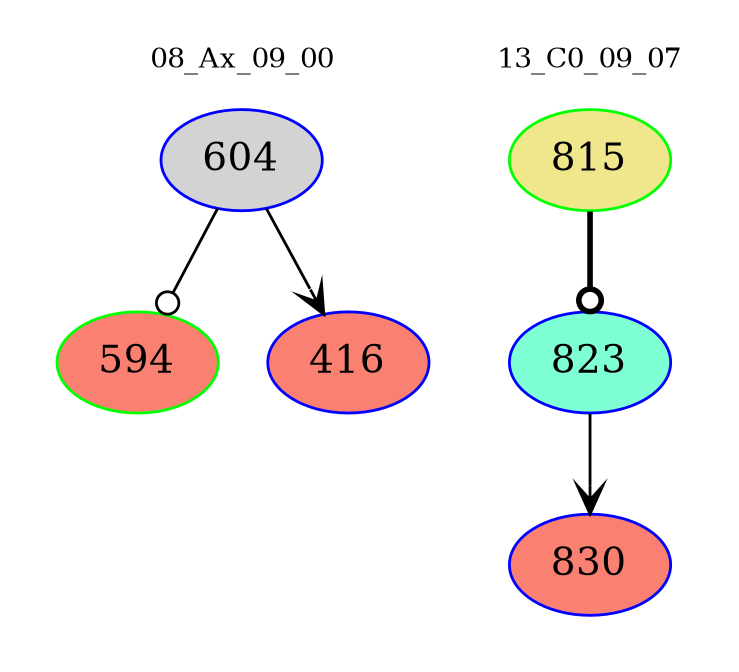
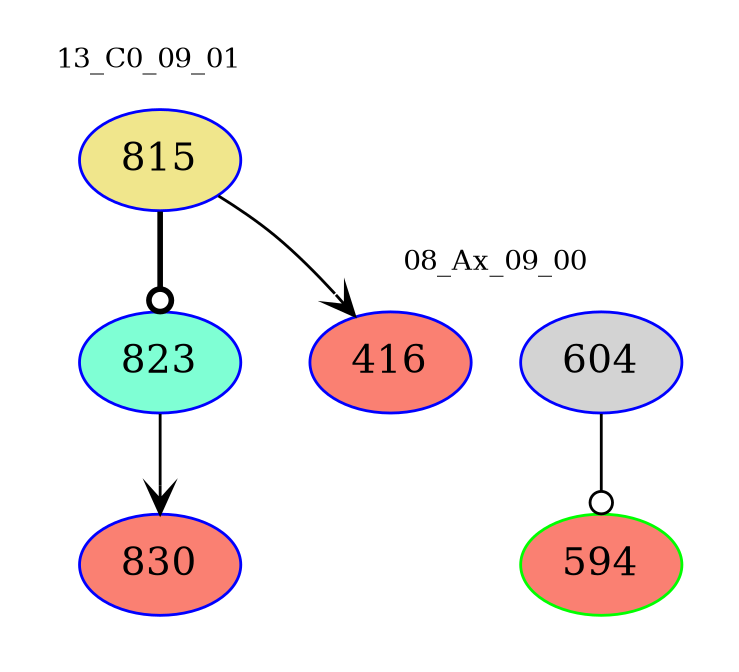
cluster "13_C0_09_07": label "13_C0_09_07" -> "13_C0_09_01"
node "815": color green -> blue
edge "604" -> "416": now "815" -> "416"
